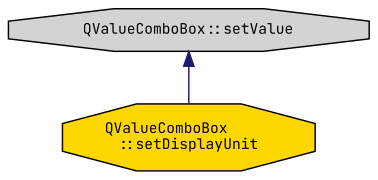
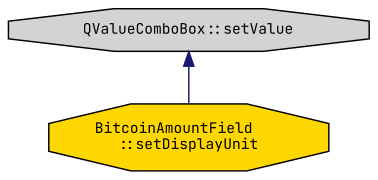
node "QValueComboBox ::setDisplayUnit": label "QValueComboBox ::setDisplayUnit" -> "BitcoinAmountField ::setDisplayUnit"
